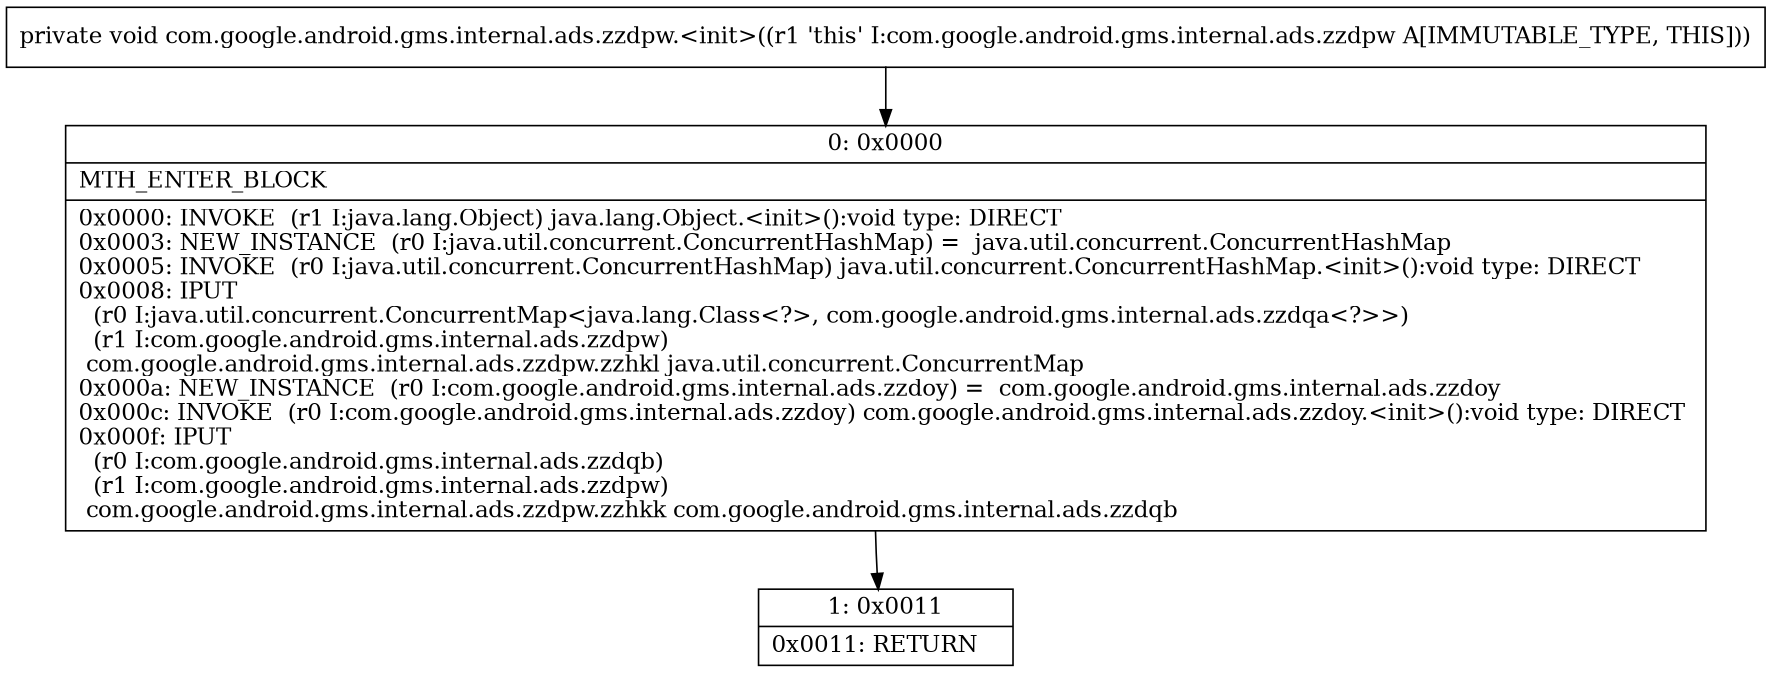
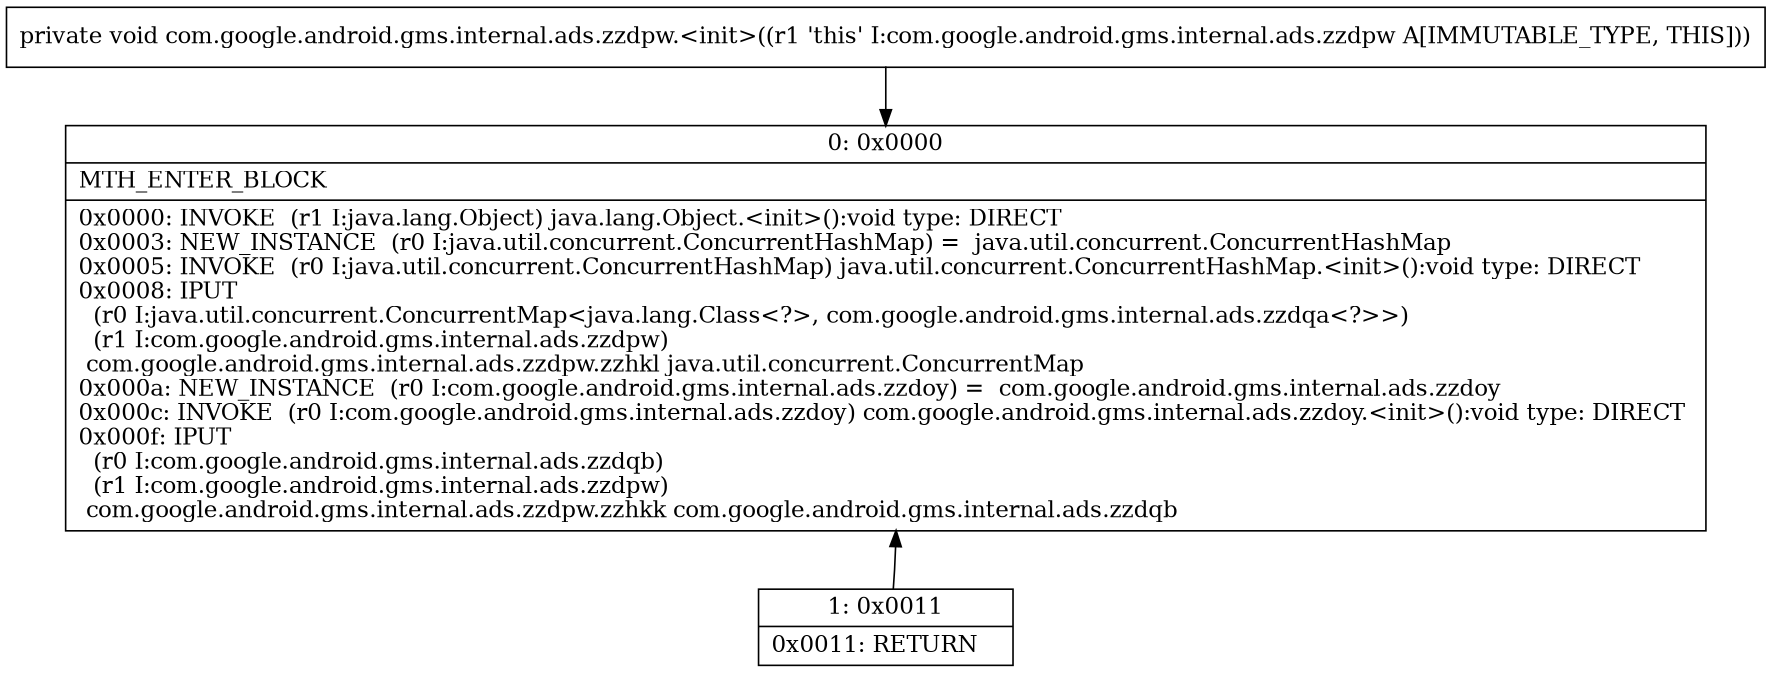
edge "0: 0x0000" -> "1: 0x0011": reversed
